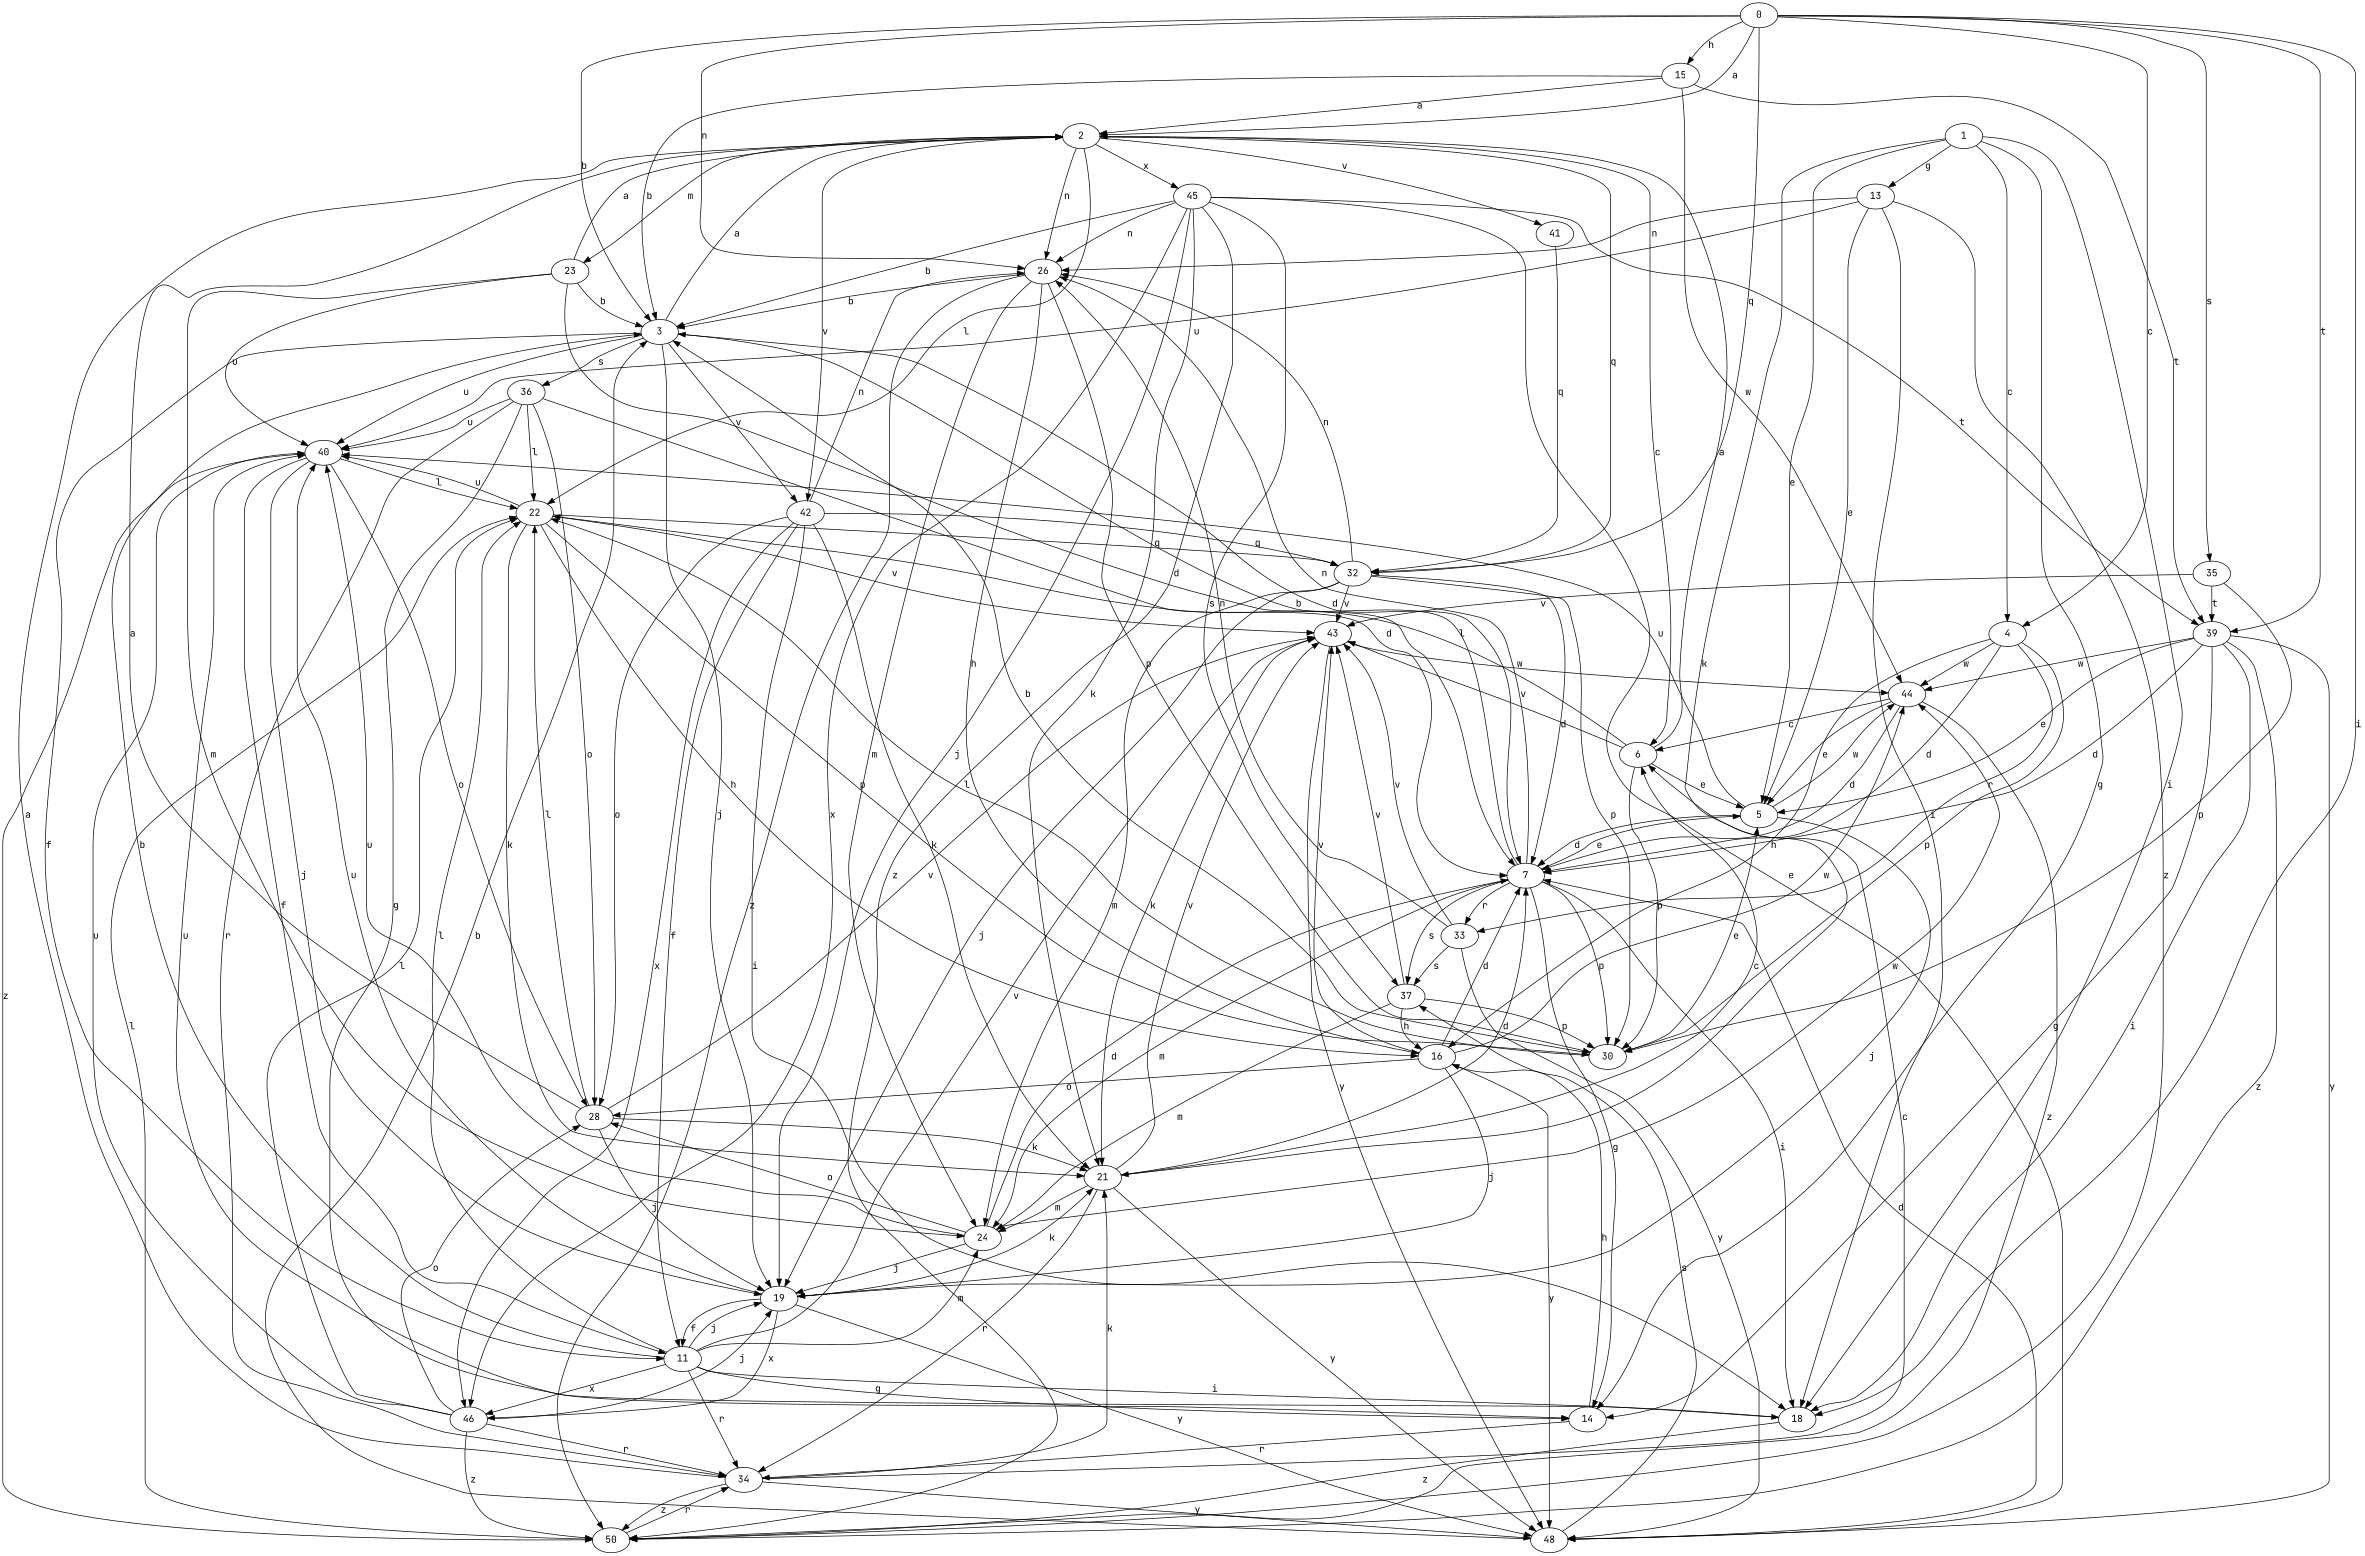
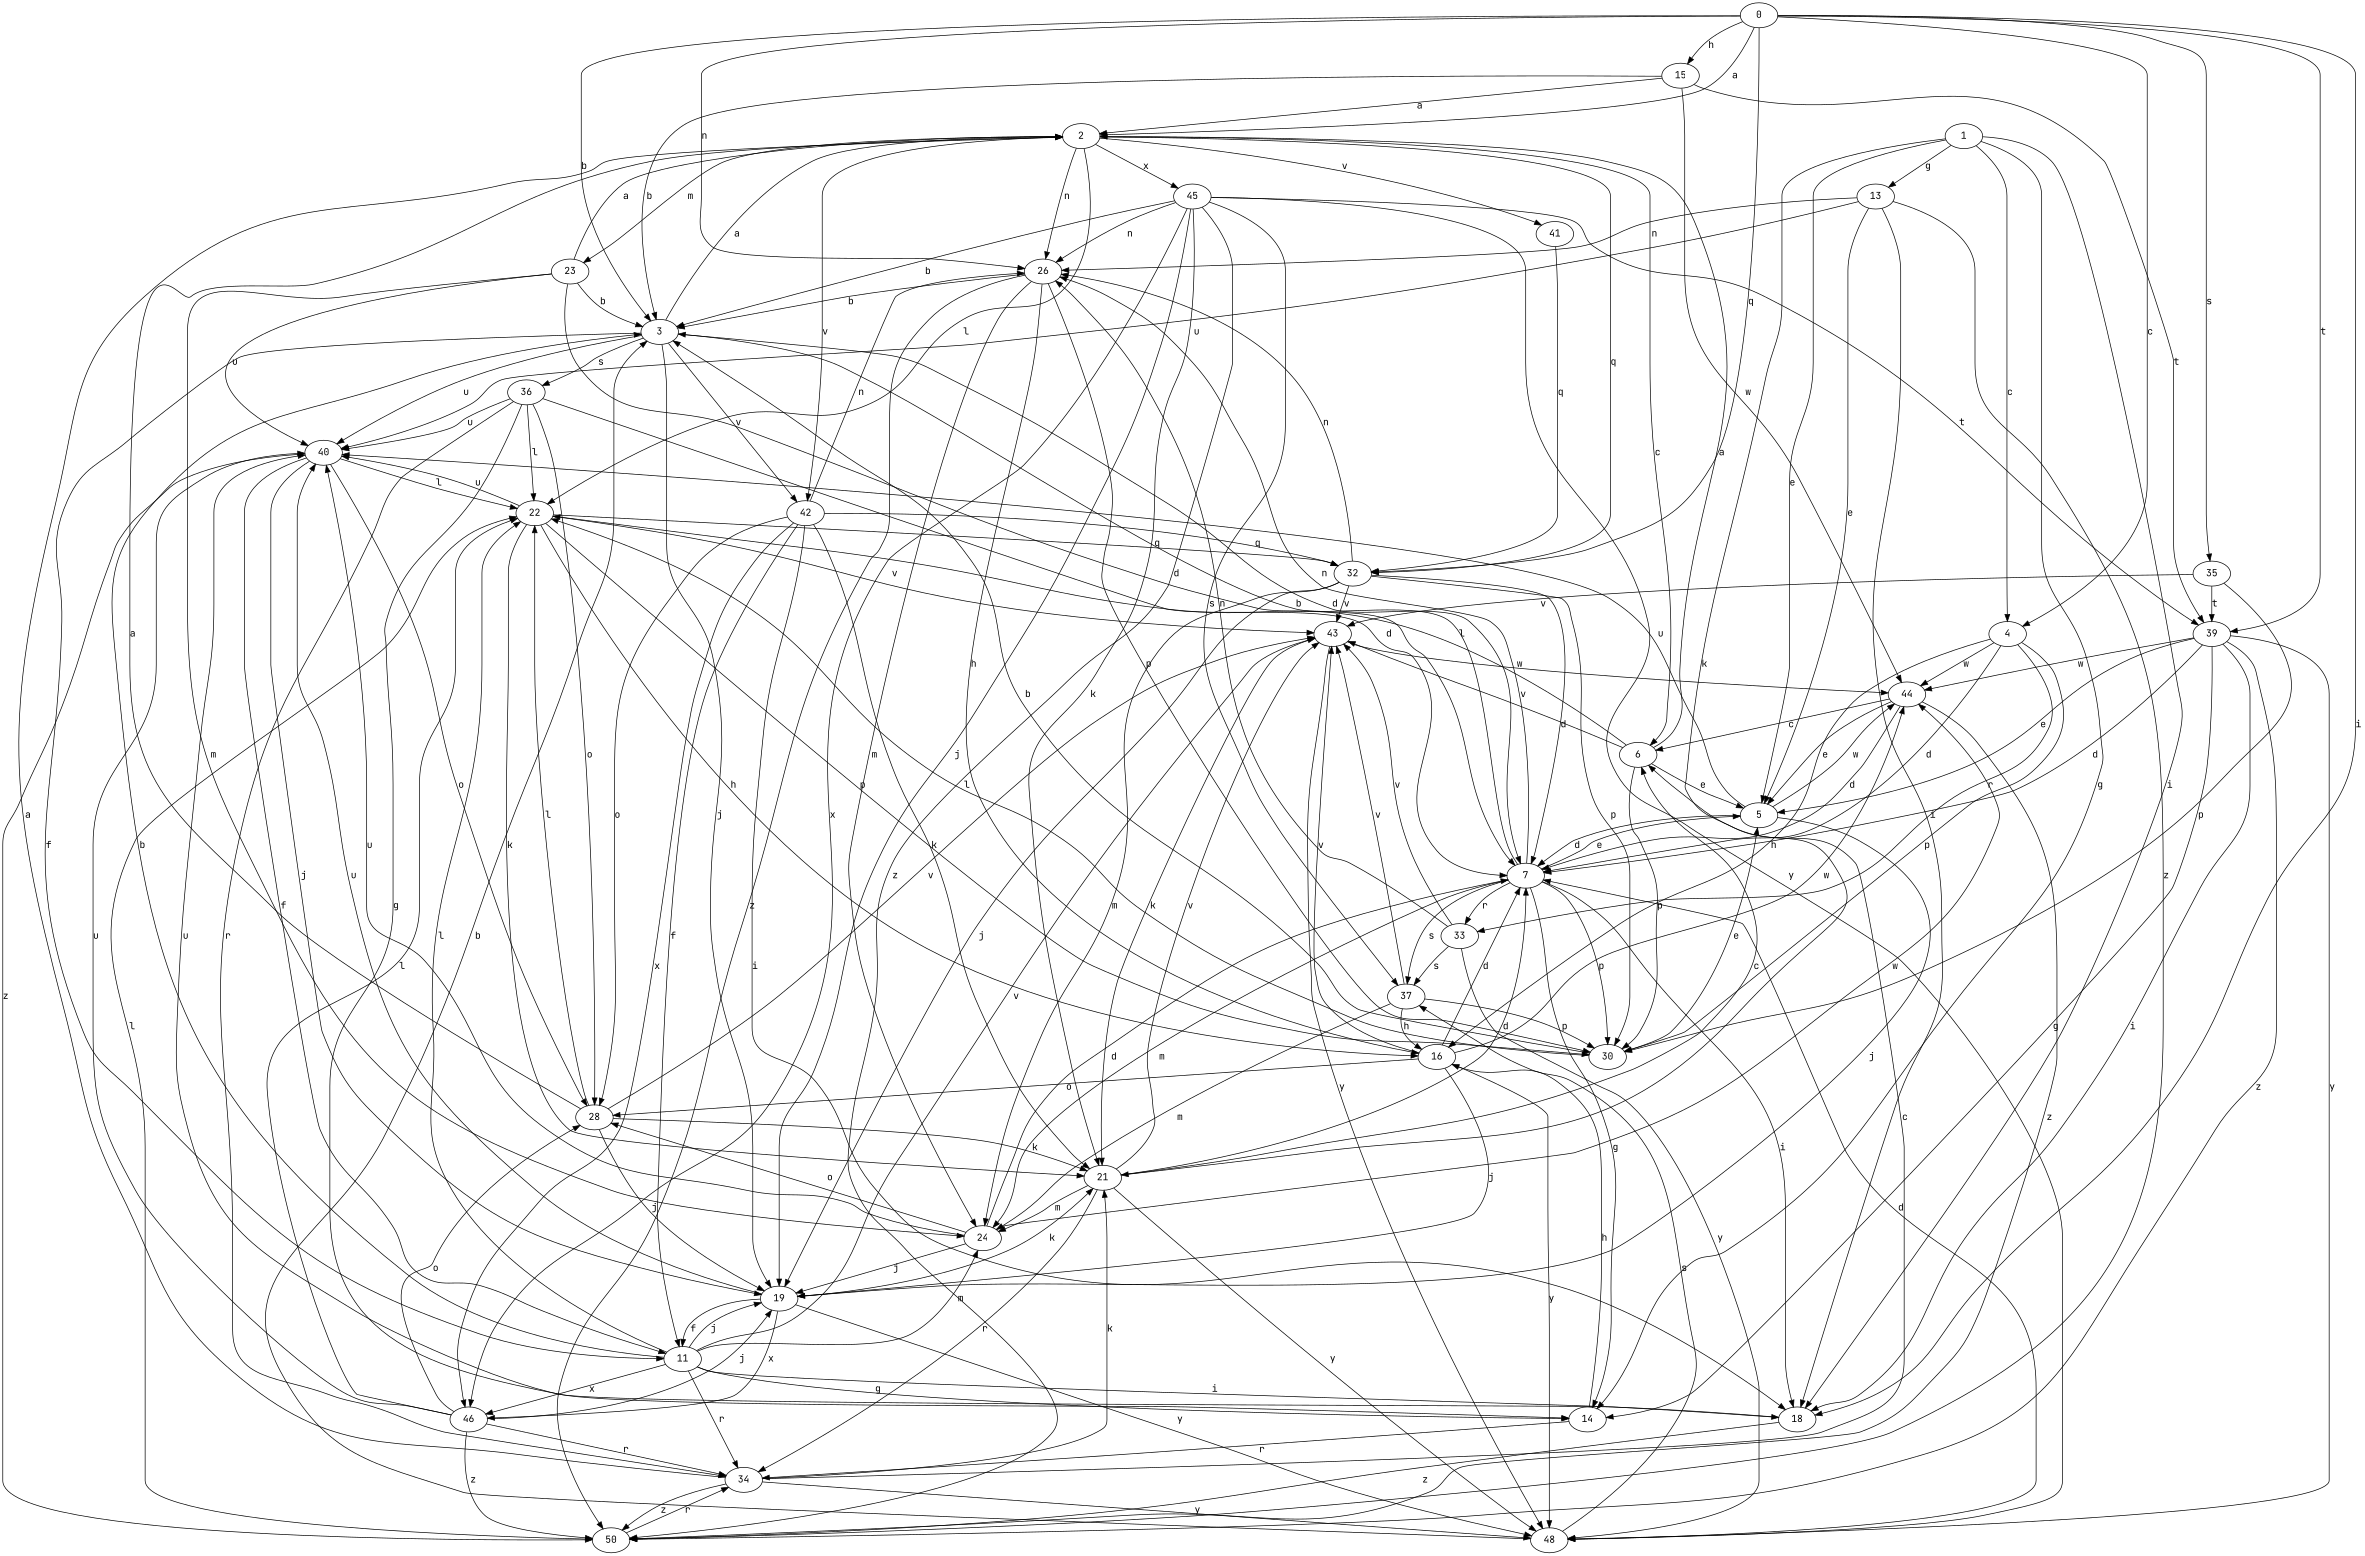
edge "45" -> "48": label "e" -> "y"
